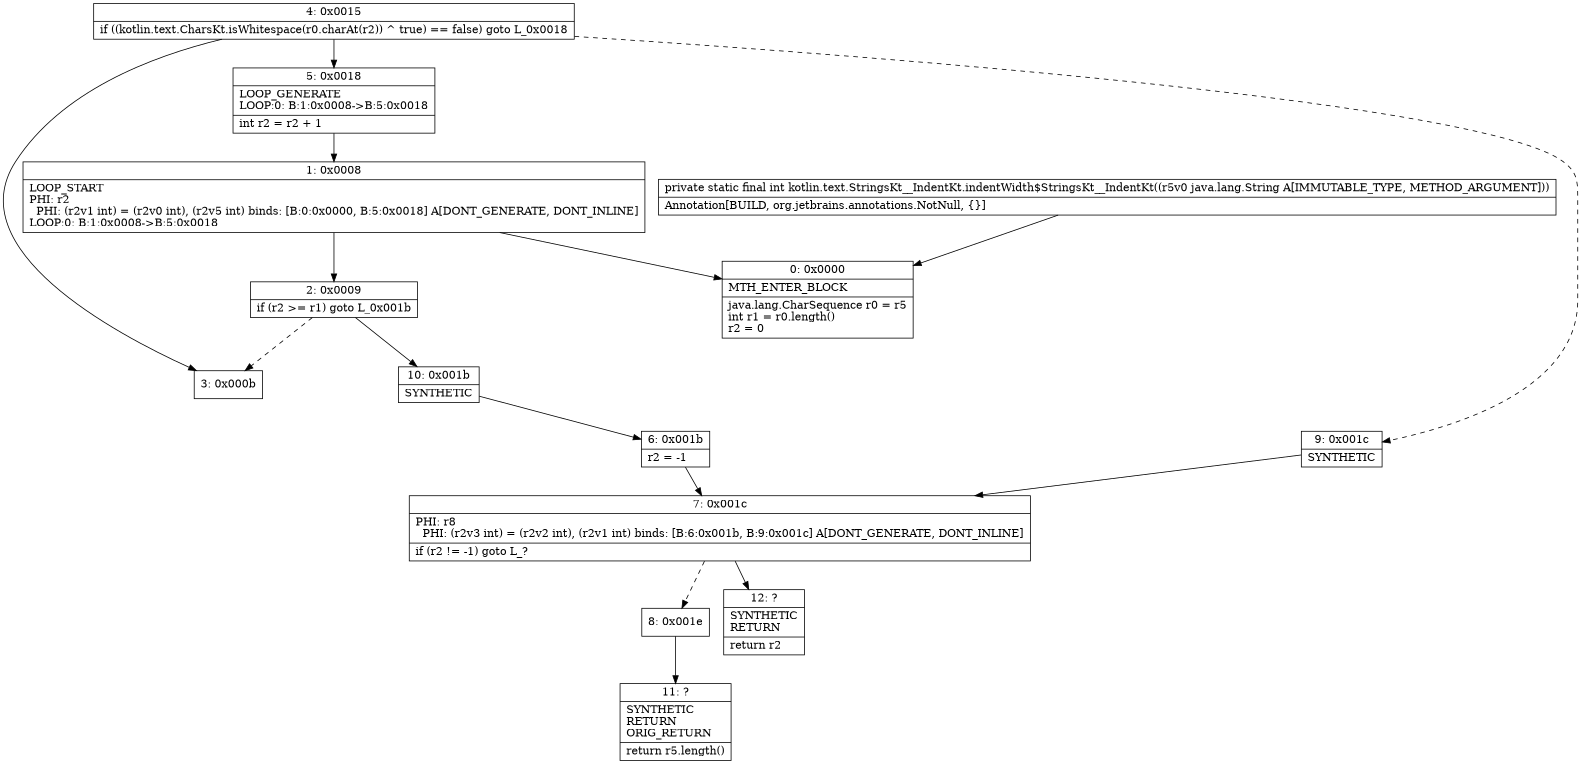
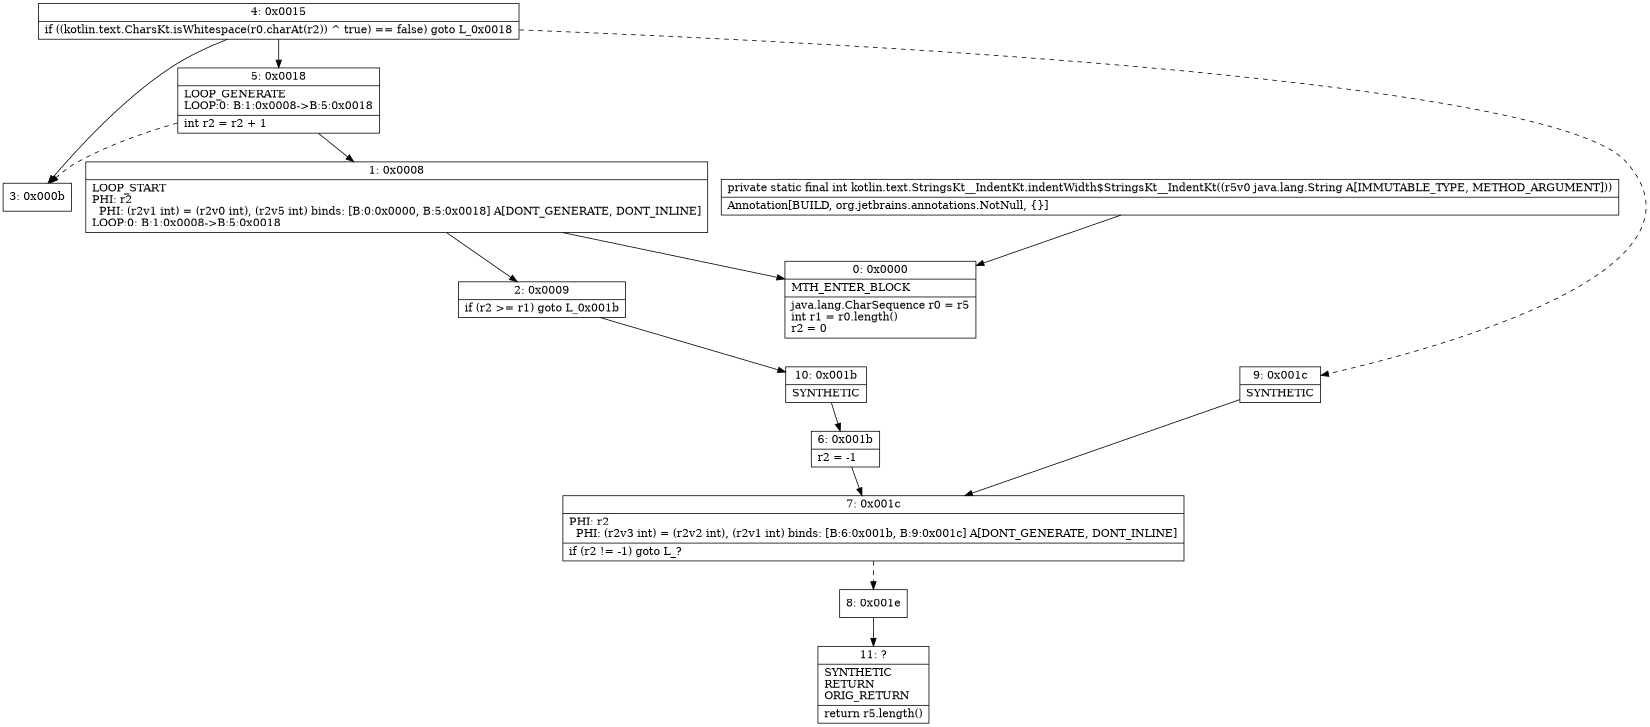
edge "2: 0x0009" -> "3: 0x000b": now "5: 0x0018" -> "3: 0x000b"
node "7: 0x001c": text "PHI: r8" -> "PHI: r2"
node "12: ?": removed
